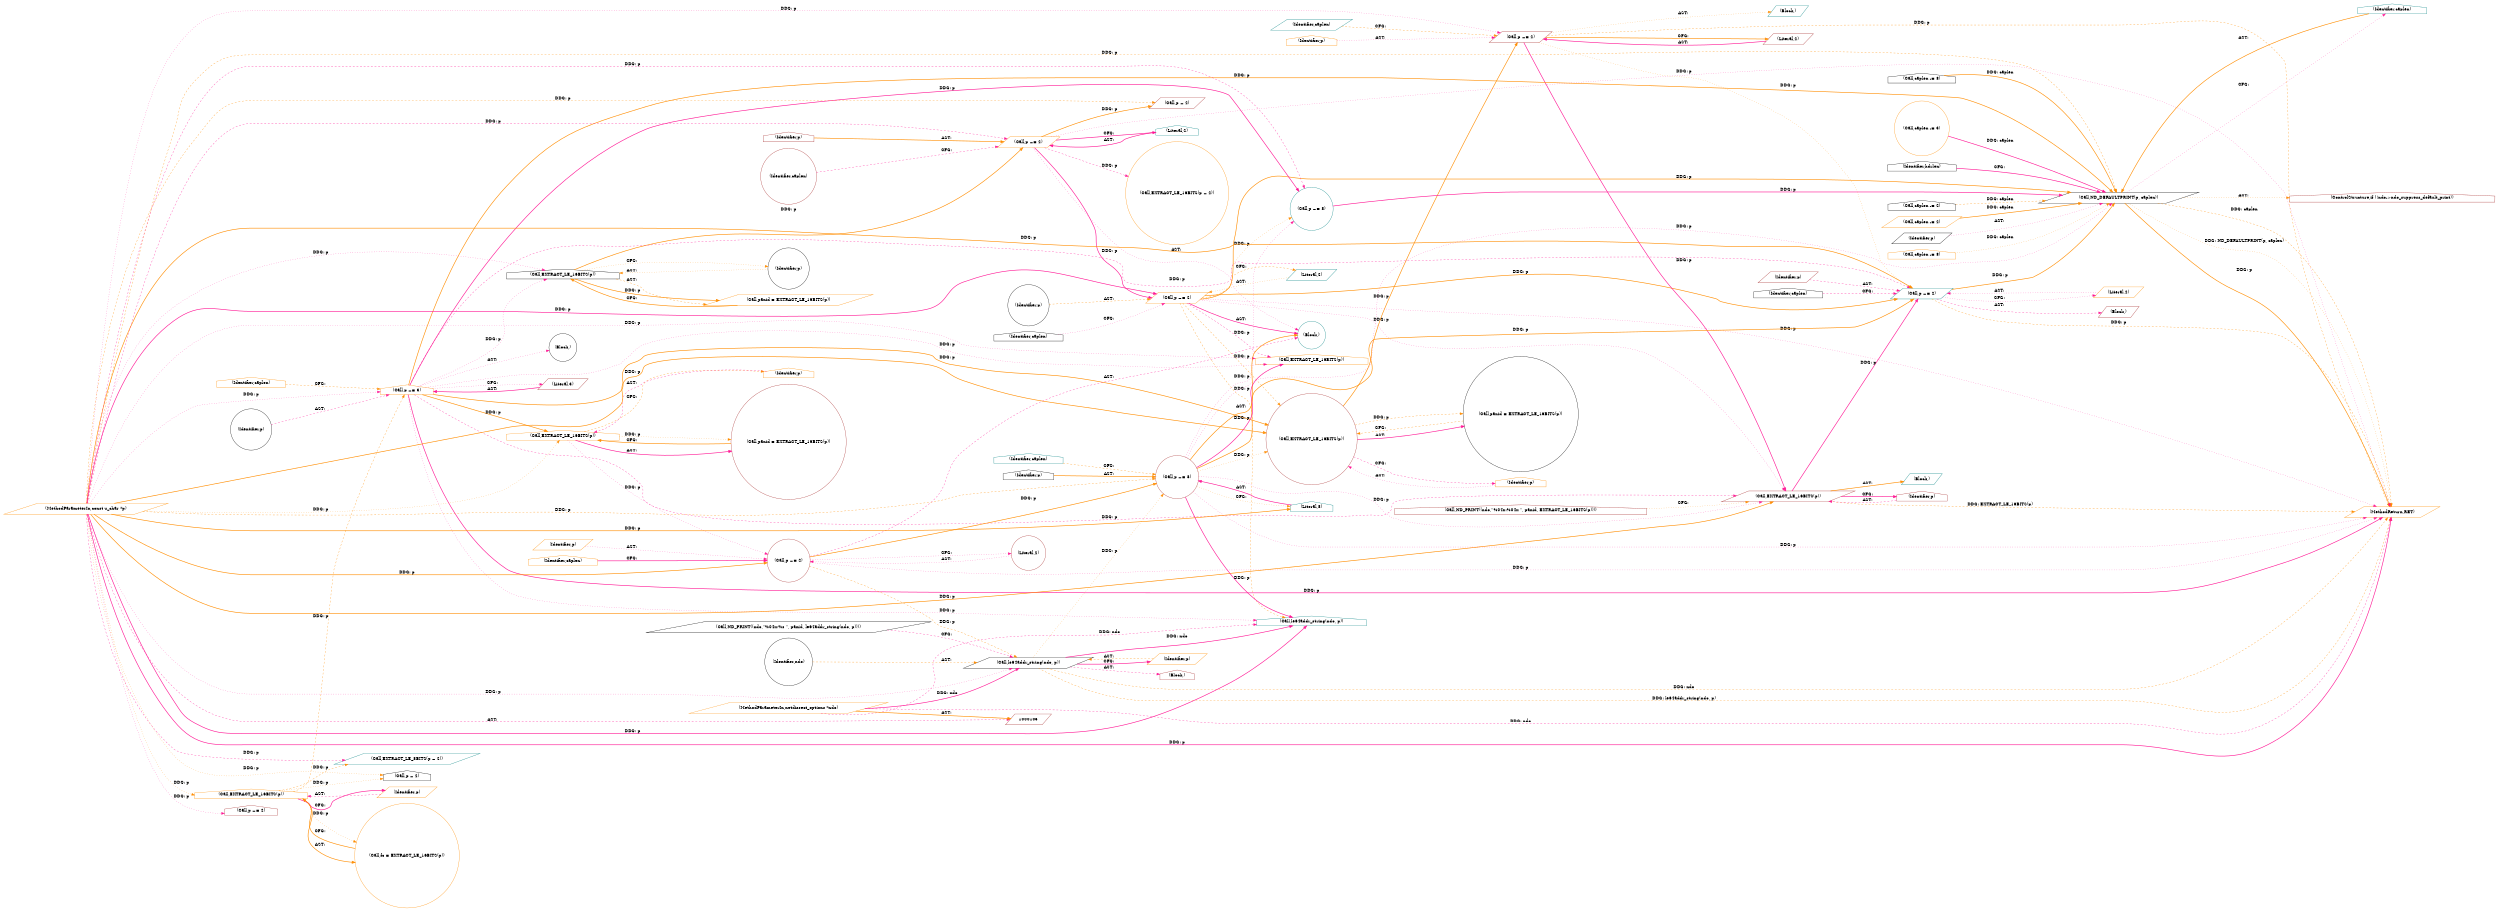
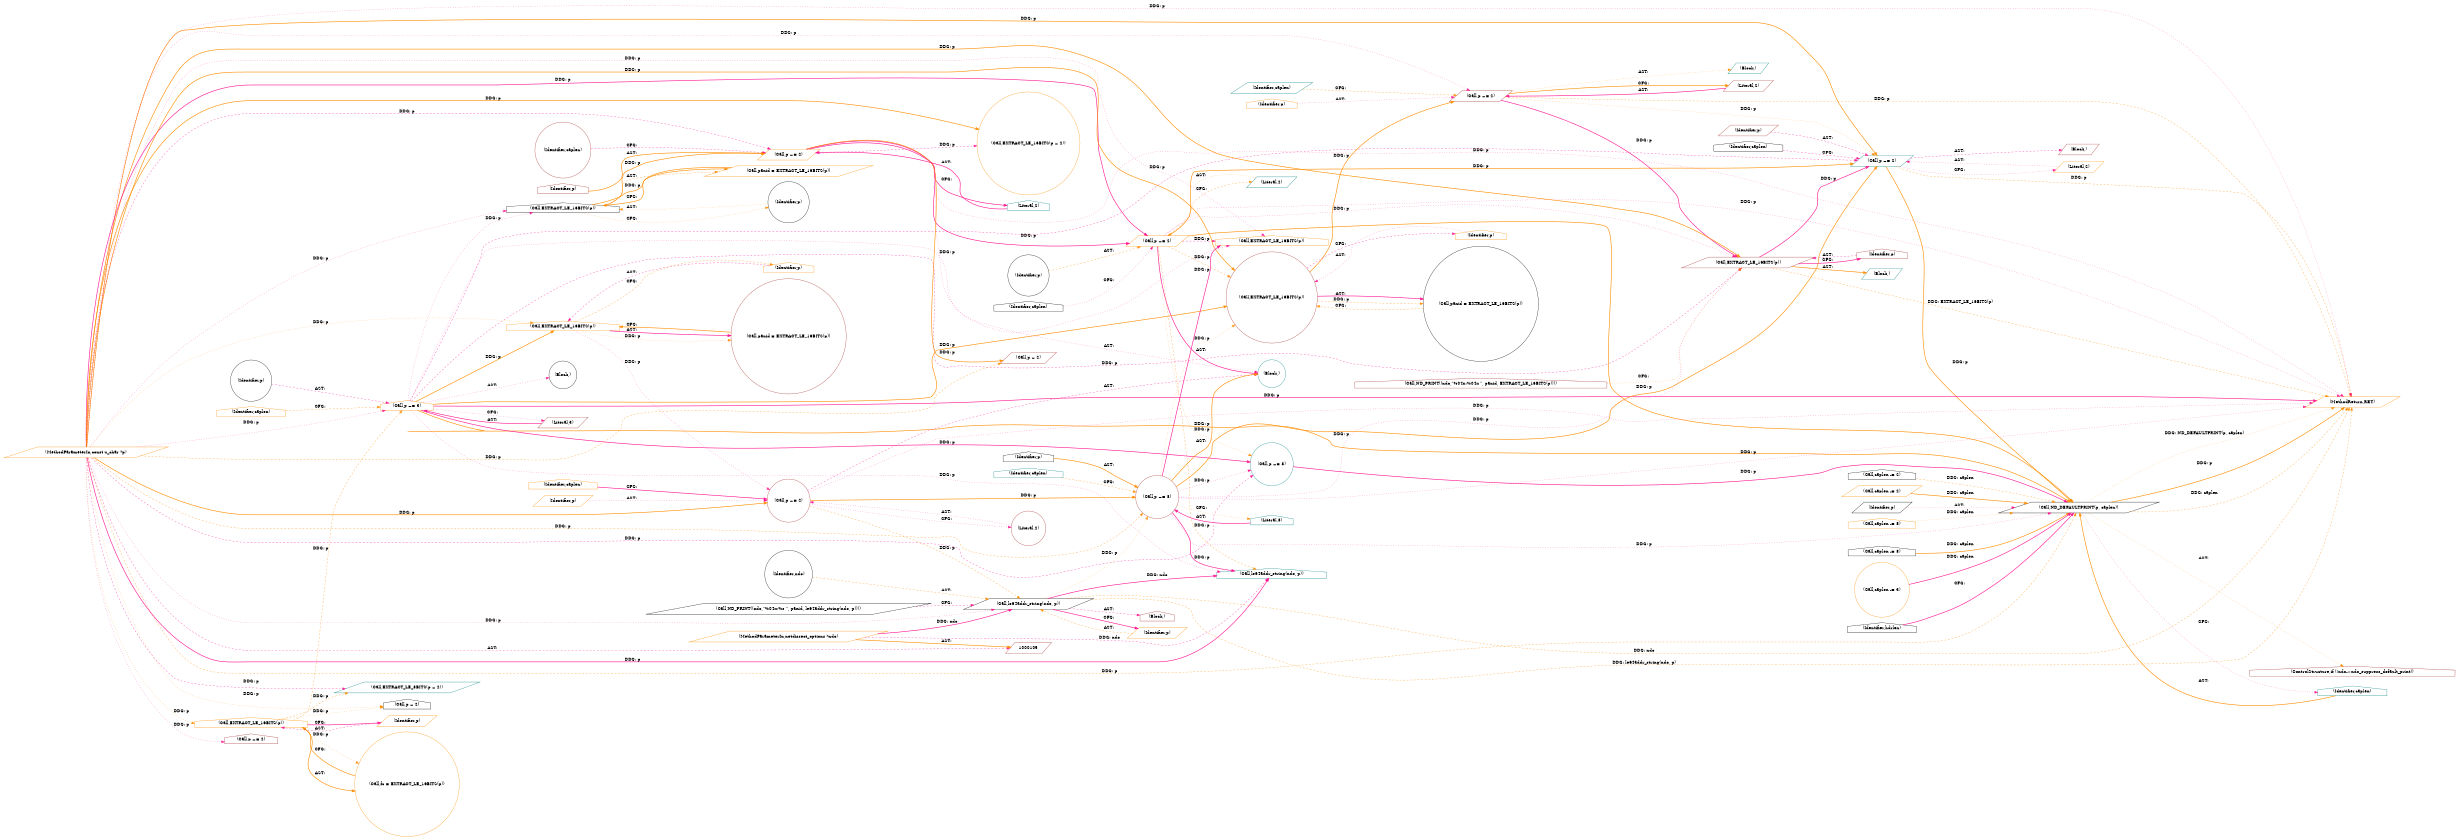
edge "(MethodParameterIn,const u_char *p)" -> "(Literal,8)": now "(MethodParameterIn,const u_char *p)" -> "(Call,EXTRACT_LE_16BITS(p + 2))"
edge "(MethodParameterIn,netdissect_options *ndo)" -> "(MethodReturn,RET)": removed, label "DDG: ndo"
edge "(MethodParameterIn,const u_char *p)" -> "(MethodReturn,RET)": style bold -> dotted
